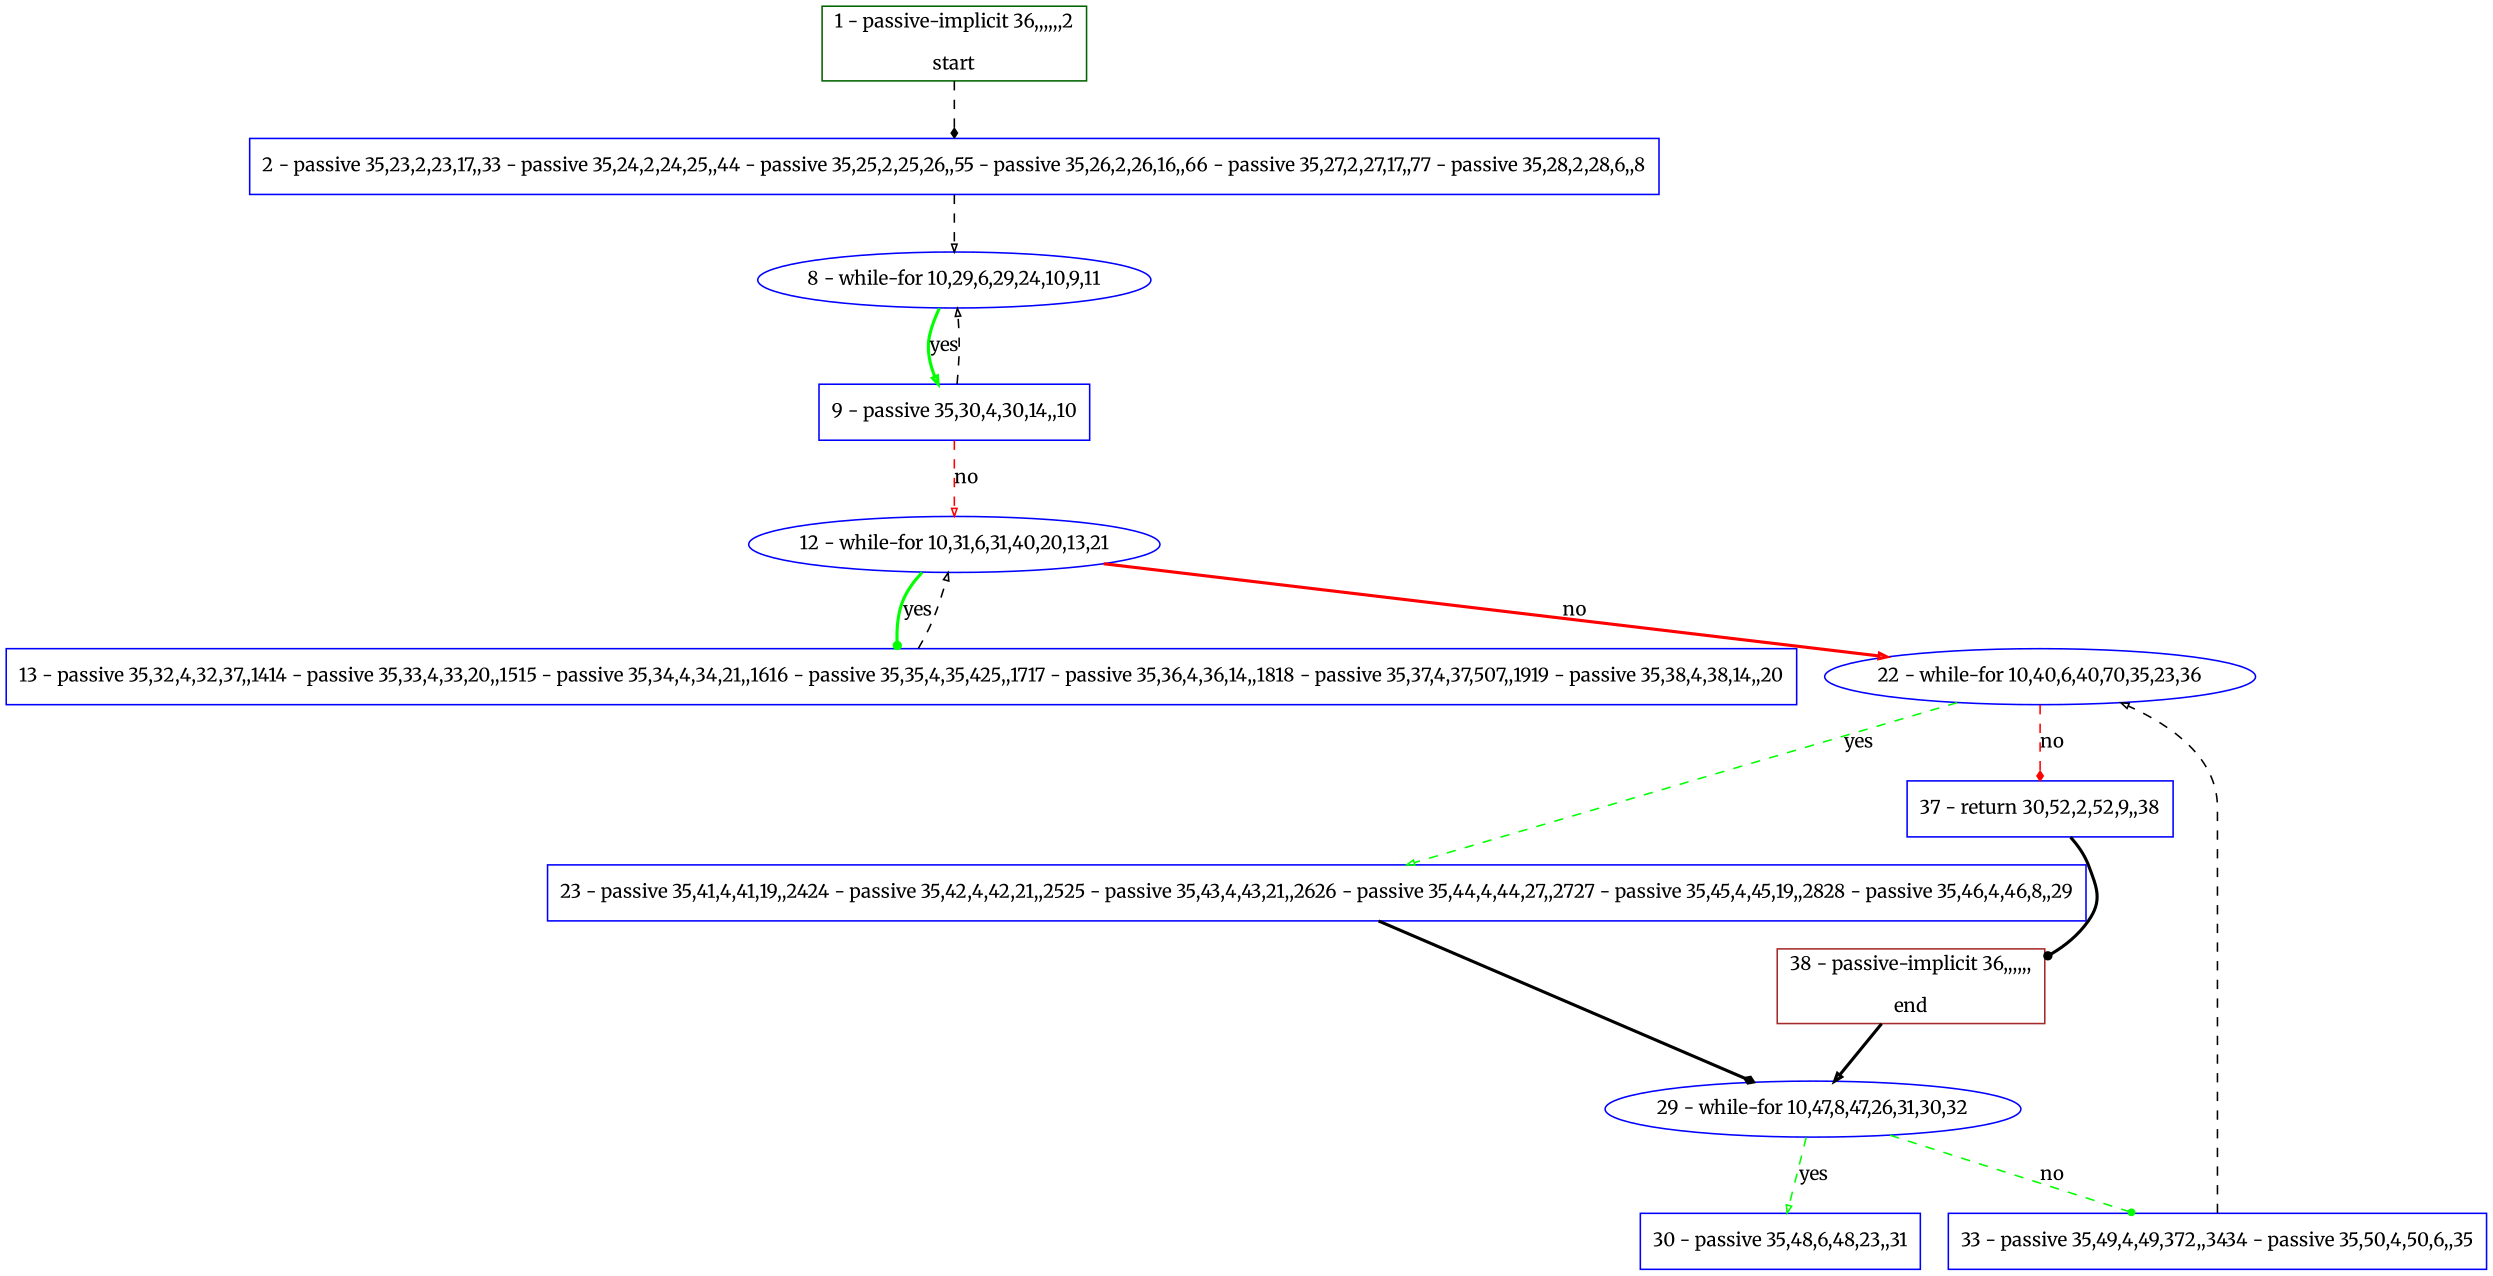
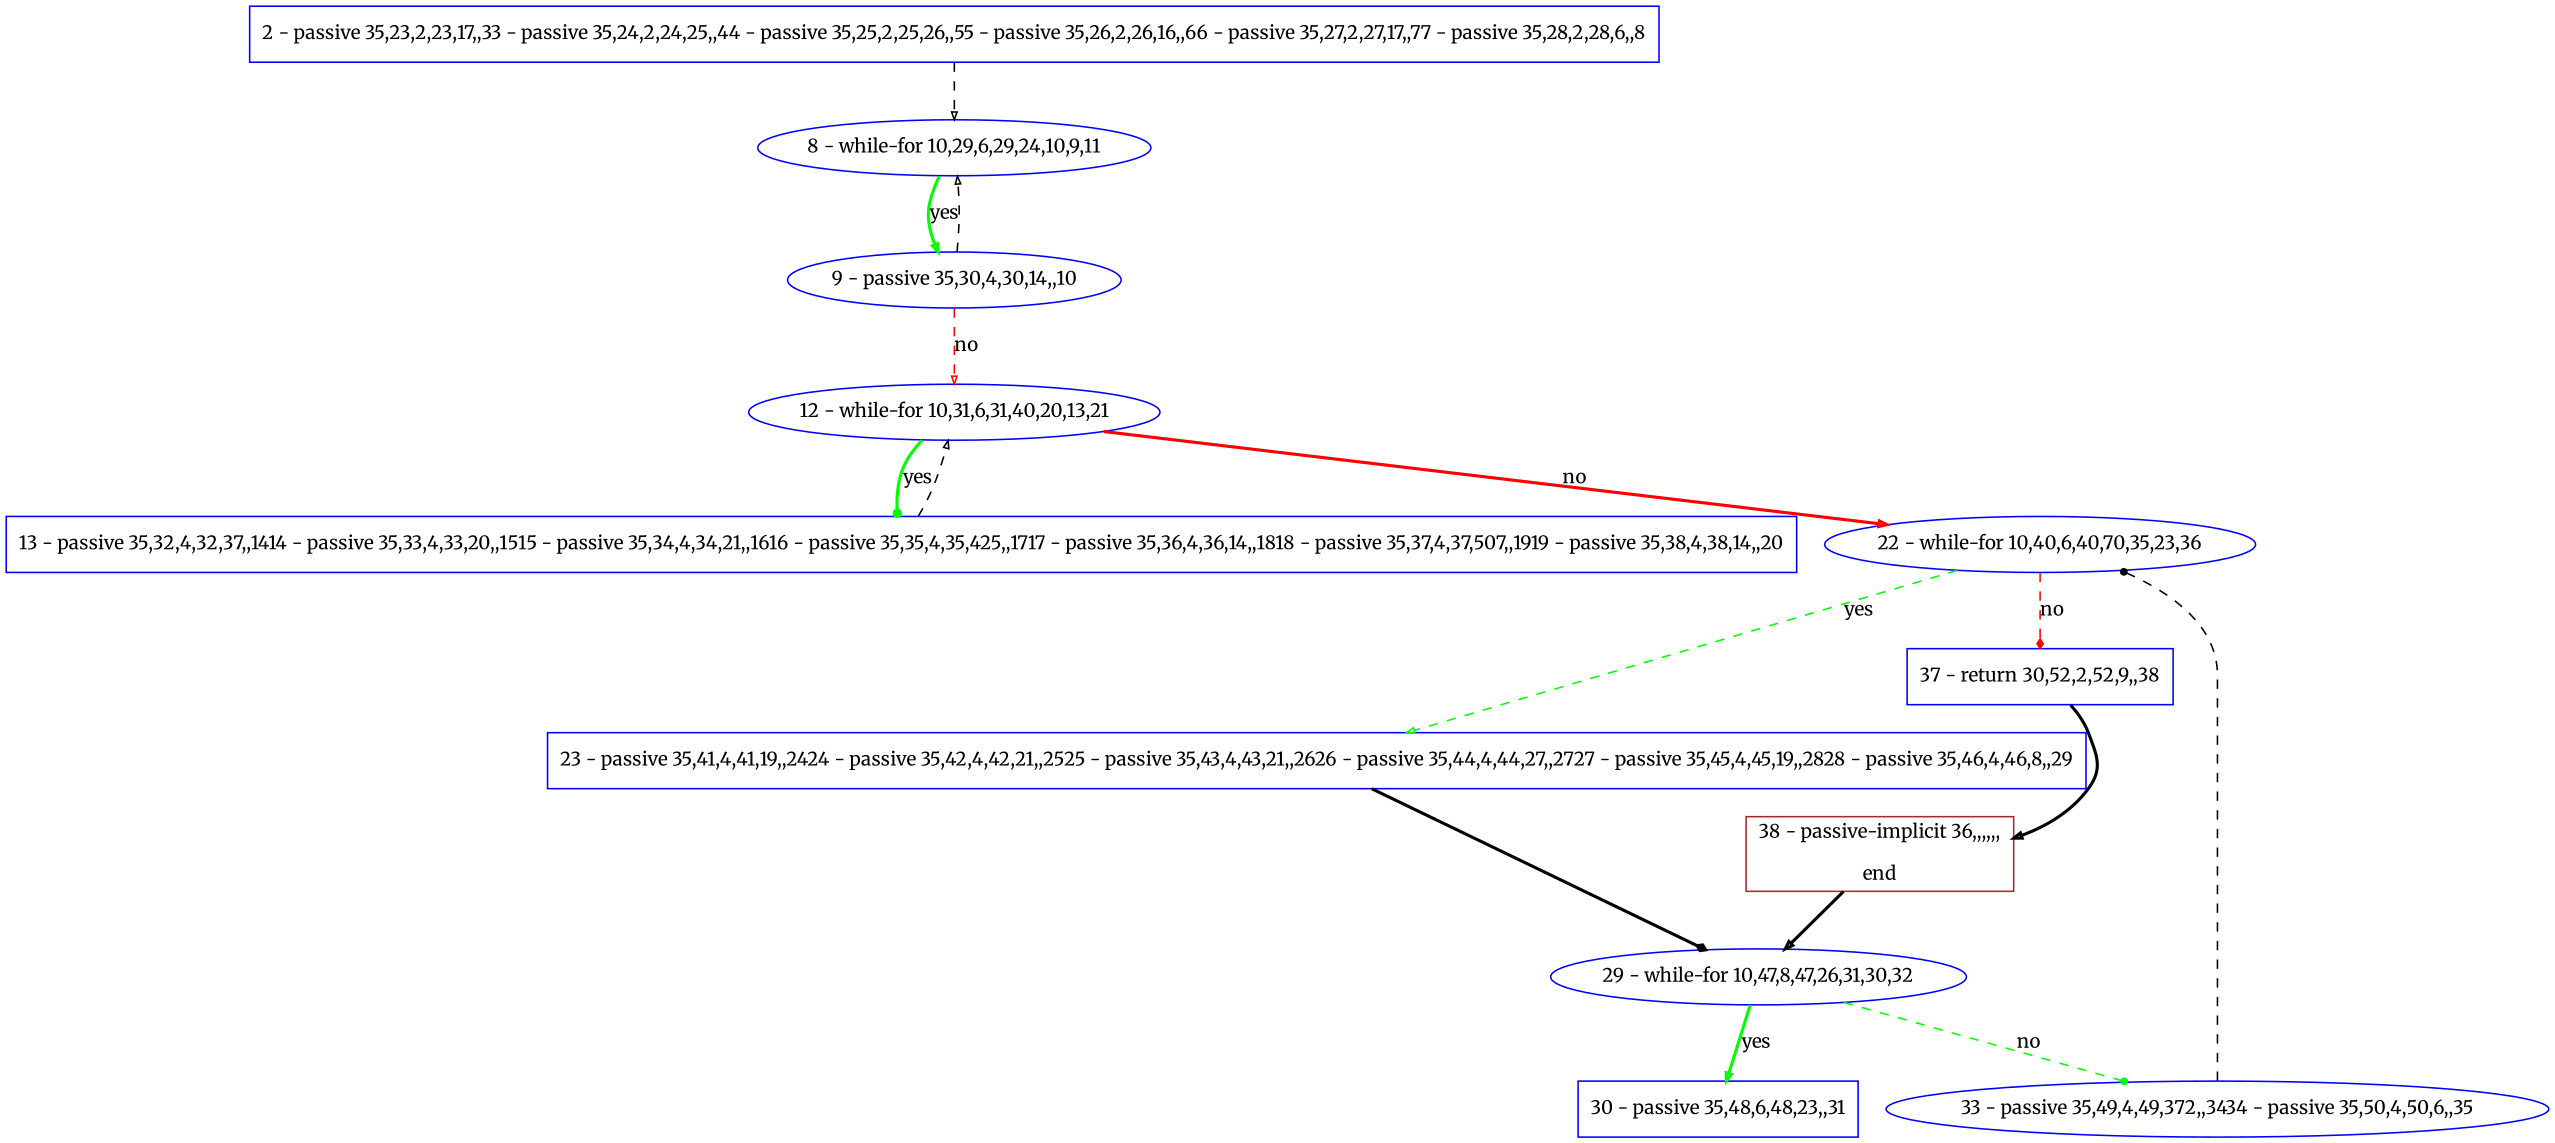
node "1 - passive-implicit 36,,,,,,2 start": removed
node "9 - passive 35,30,4,30,14,,10": shape box -> ellipse
edge "37 - return 30,52,2,52,9,,38" -> "38 - passive-implicit 36,,,,,, end": arrowhead dot -> onormal
edge "33 - passive 35,49,4,49,372,,3434 - passive 35,50,4,50,6,,35" -> "22 - while-for 10,40,6,40,70,35,23,36": arrowhead onormal -> dot
edge "29 - while-for 10,47,8,47,26,31,30,32" -> "30 - passive 35,48,6,48,23,,31": style dashed -> bold
node "33 - passive 35,49,4,49,372,,3434 - passive 35,50,4,50,6,,35": shape box -> ellipse
